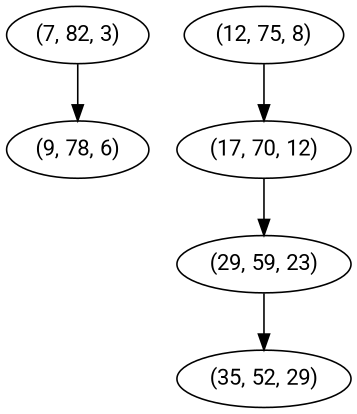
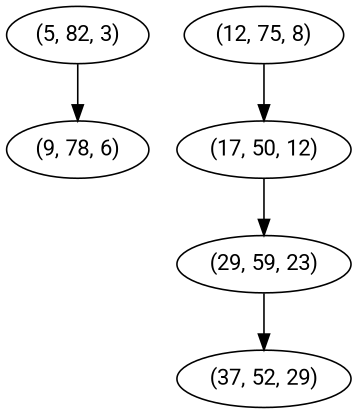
node "(7, 82, 3)": label "(7, 82, 3)" -> "(5, 82, 3)"
node "(17, 70, 12)": label "(17, 70, 12)" -> "(17, 50, 12)"
node "(35, 52, 29)": label "(35, 52, 29)" -> "(37, 52, 29)"
